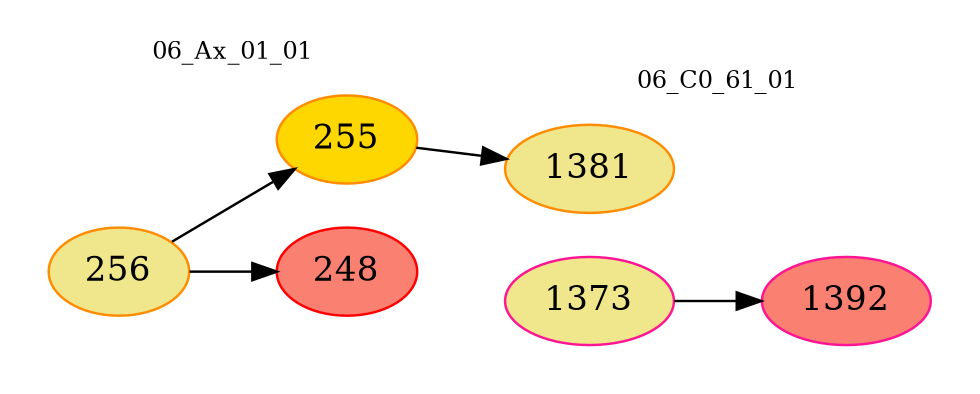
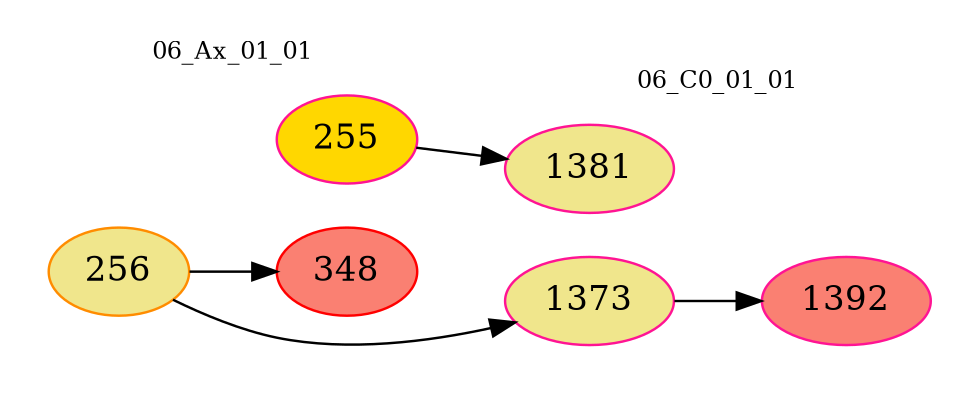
cluster "06_C0_61_01": label "06_C0_61_01" -> "06_C0_01_01"
node "255": color darkorange -> deeppink
node "1381": color darkorange -> deeppink
edge "256" -> "255": now "256" -> "1373"
node "248": label "248" -> "348"
